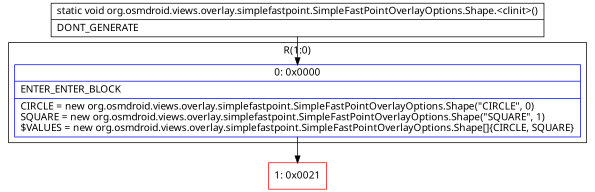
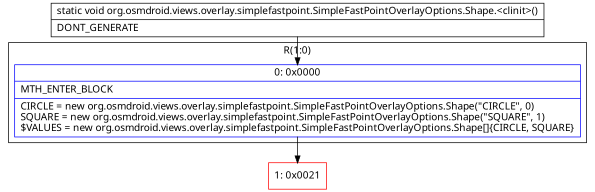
node "0: 0x0000": text "ENTER_ENTER_BLOCK" -> "MTH_ENTER_BLOCK"
